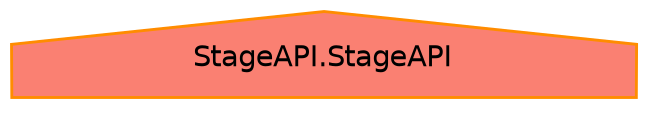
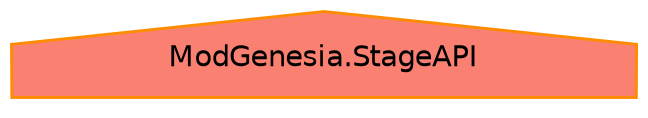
node "StageAPI.StageAPI": label "StageAPI.StageAPI" -> "ModGenesia.StageAPI"
